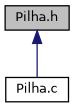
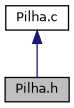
edge "Pilha.c" -> "Pilha.h": reversed
